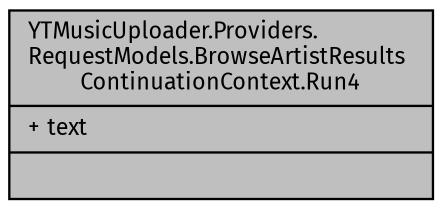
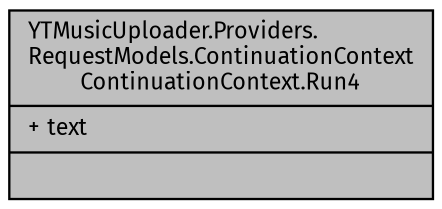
node "YTMusicUploader.Providers.": text "RequestModels.BrowseArtistResults" -> "RequestModels.ContinuationContext"
